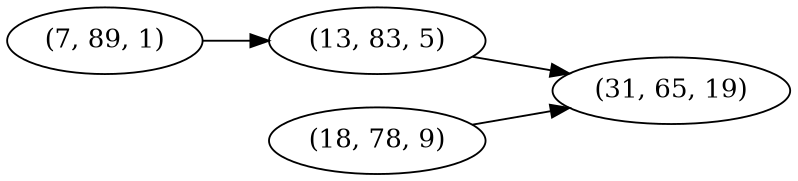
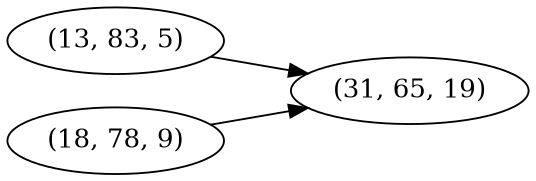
node "(7, 89, 1)": removed
